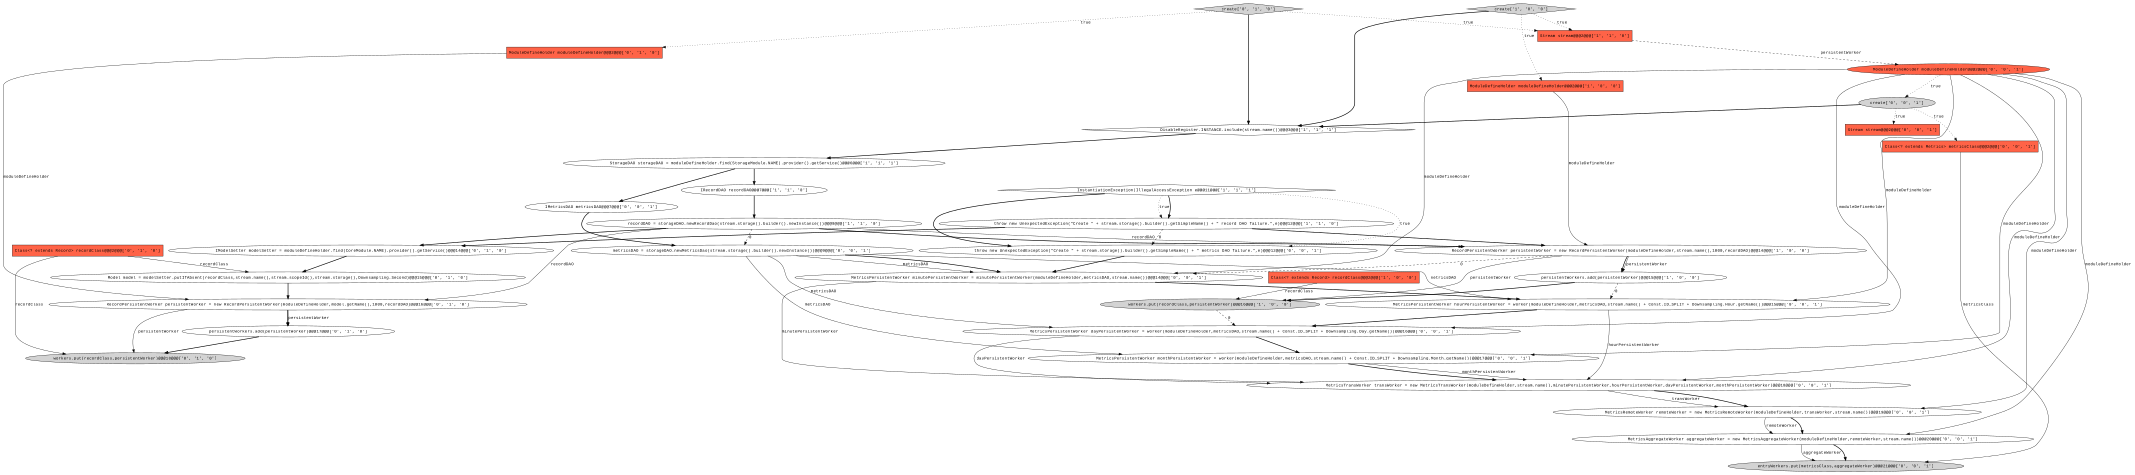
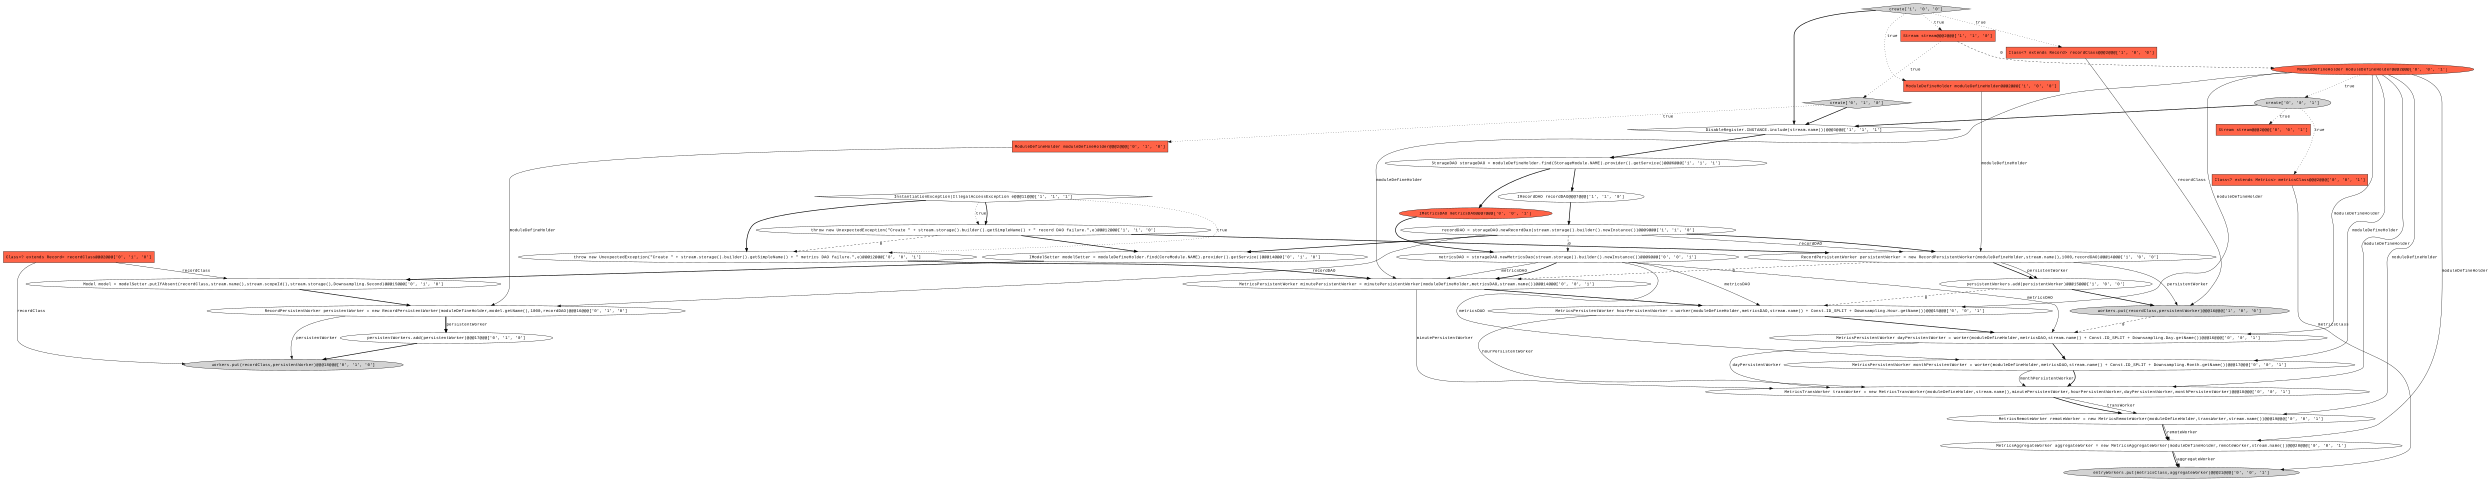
edge "create['0', '1', '0']" -> "Stream stream@@@2@@@['1', '1', '0']": reversed
edge "create['1', '0', '0']" -> "Class<? extends Record> recordClass@@@2@@@['1', '0', '0']": added, label "true"
edge "Stream stream@@@2@@@['1', '1', '0']" -> "ModuleDefineHolder moduleDefineHolder@@@2@@@['0', '0', '1']": label "persistentWorker" -> "0"
node "IMetricsDAO metricsDAO@@@7@@@['0', '0', '1']": fillcolor white -> tomato
